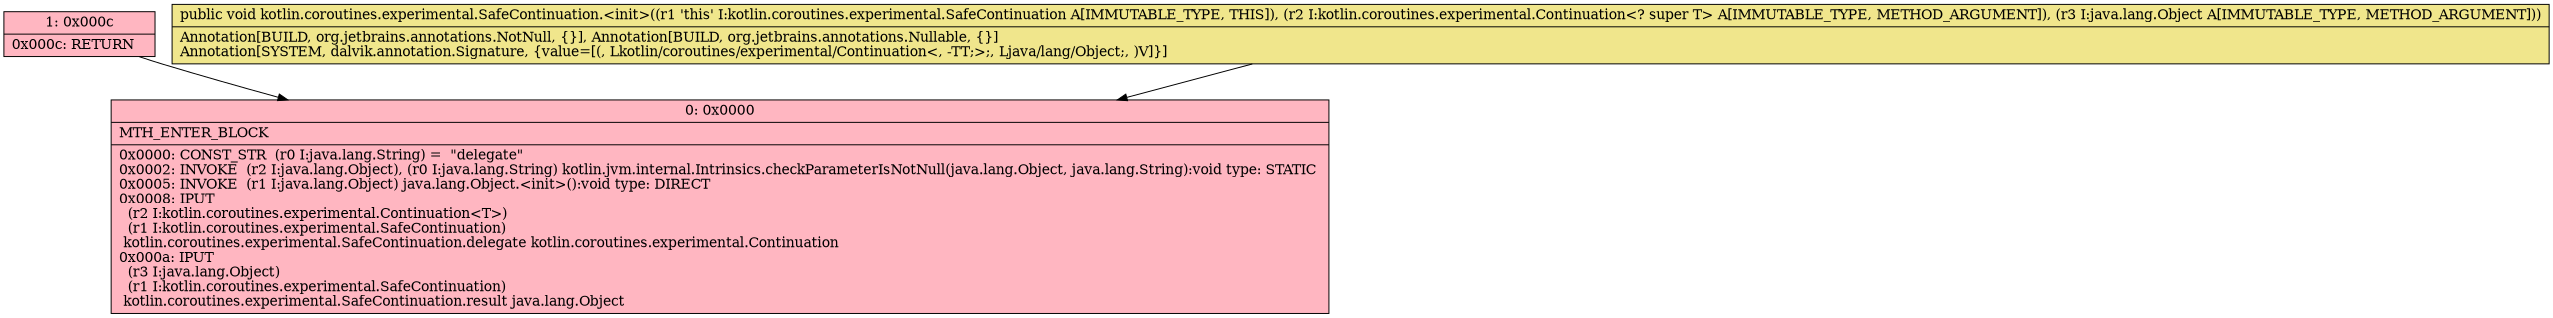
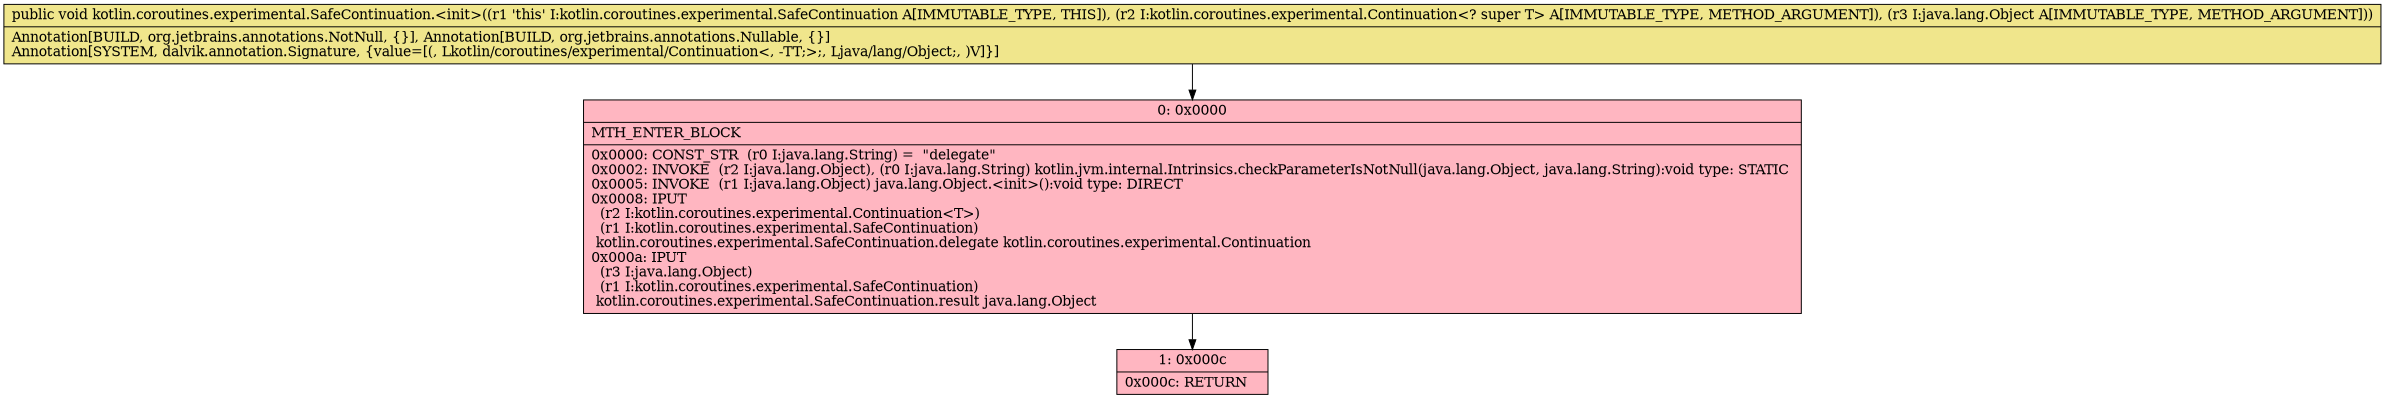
edge "1: 0x000c" -> "0: 0x0000": reversed
